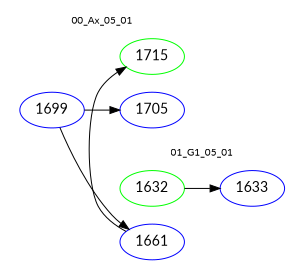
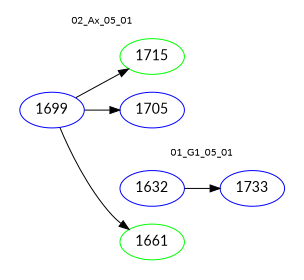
cluster "00_Ax_05_01": label "00_Ax_05_01" -> "02_Ax_05_01"
edge "1661" -> "1715": now "1699" -> "1715"
node "1632": color green -> blue
node "1633": label "1633" -> "1733"
node "1661": color blue -> green
